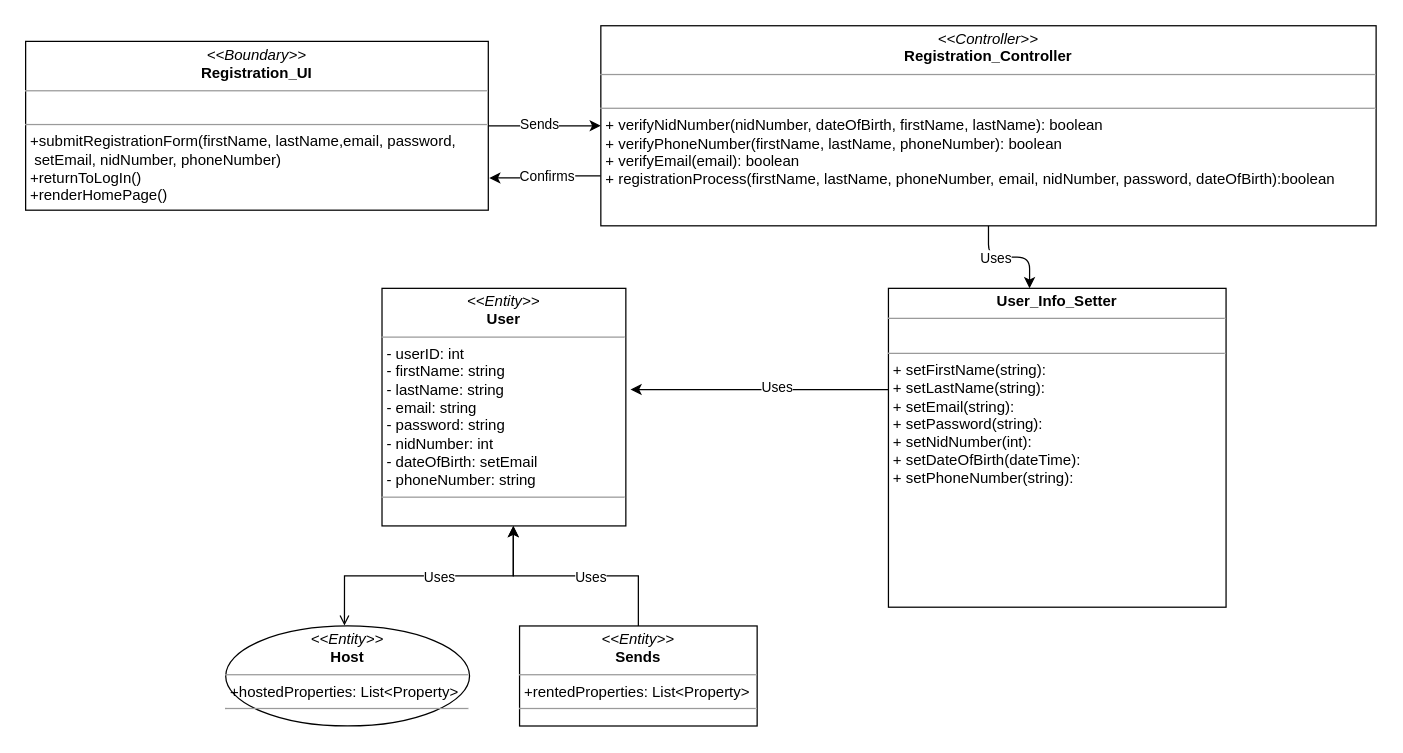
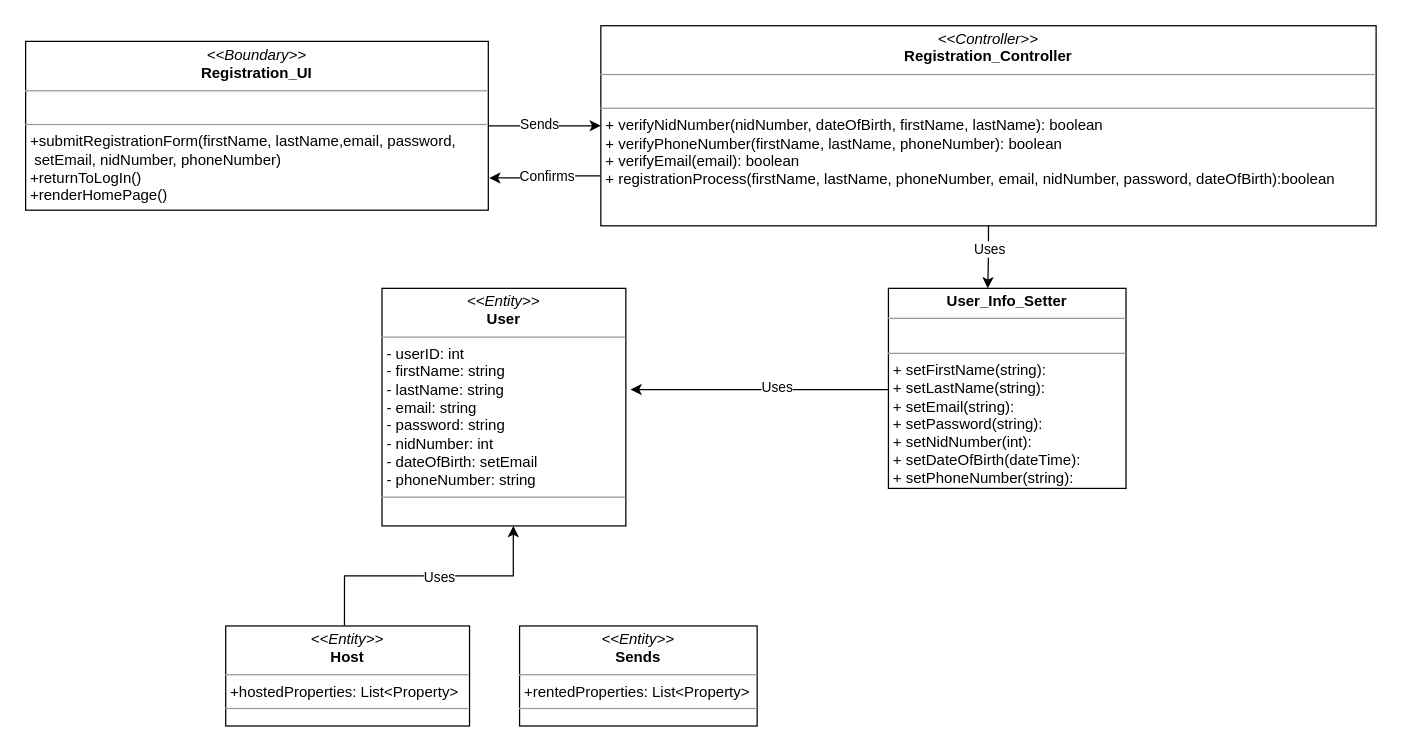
node "User_Info_Setter + setFirstName(string): + setLastName(string): + setEmail(string): + setPassword(string): + setNidNumber(int): + setDateOfBirth(dateTime): + setPhoneNumber(string):": size 338x319 -> 238x200
edge "<<Entity>> Sends +rentedProperties: List<Property>" -> "<<Entity>> User - userID: int - firstName: string - lastName: string - email: string - password: string - nidNumber: int - dateOfBirth: setEmail - phoneNumber: string": removed, label "Uses"
edge "<<Entity>> User - userID: int - firstName: string - lastName: string - email: string - password: string - nidNumber: int - dateOfBirth: setEmail - phoneNumber: string" -- "<<Entity>> Host +hostedProperties: List<Property>": arrowhead open -> none
node "<<Entity>> Host +hostedProperties: List<Property>": shape ellipse -> rectangle
